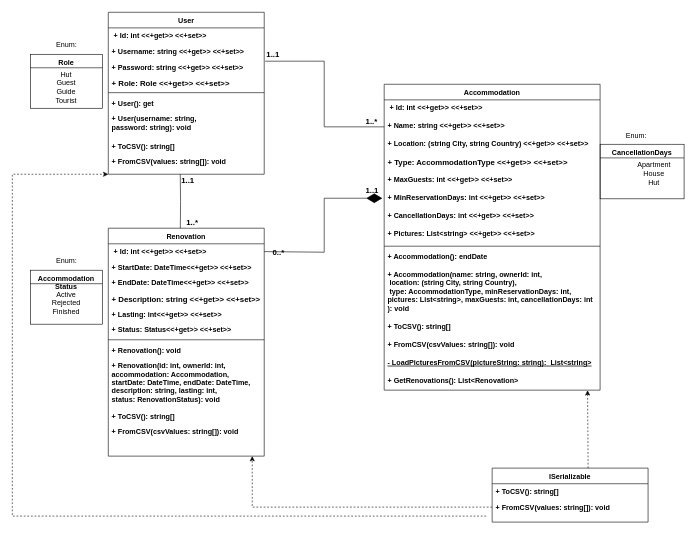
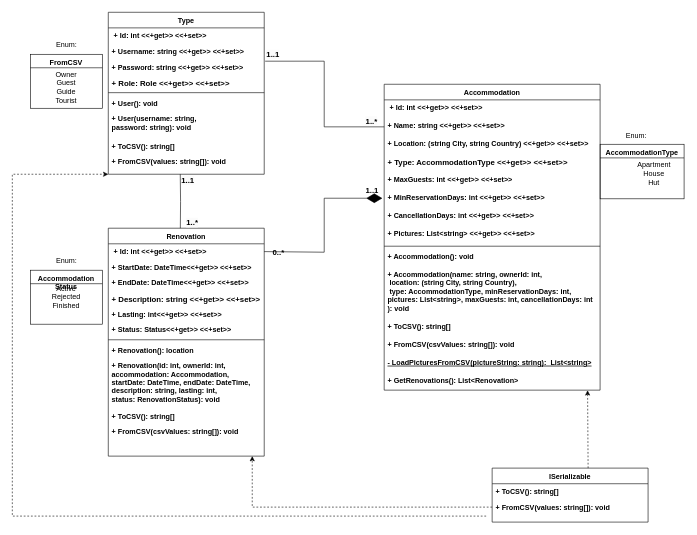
node "User": label "User" -> "Type"
node "Role": label "Role" -> "FromCSV"
node "Hut Guest Guide Tourist": label "Hut Guest Guide Tourist" -> "Owner Guest Guide Tourist"
node "+ User(): get": label "+ User(): get" -> "+ User(): void"
node "CancellationDays": label "CancellationDays" -> "AccommodationType"
node "+ Accommodation(): endDate": label "+ Accommodation(): endDate" -> "+ Accommodation(): void"
node "Active Rejected Finished": moved (66, 303) -> (66, 297)
node "+ Renovation(): void": label "+ Renovation(): void" -> "+ Renovation(): location"
